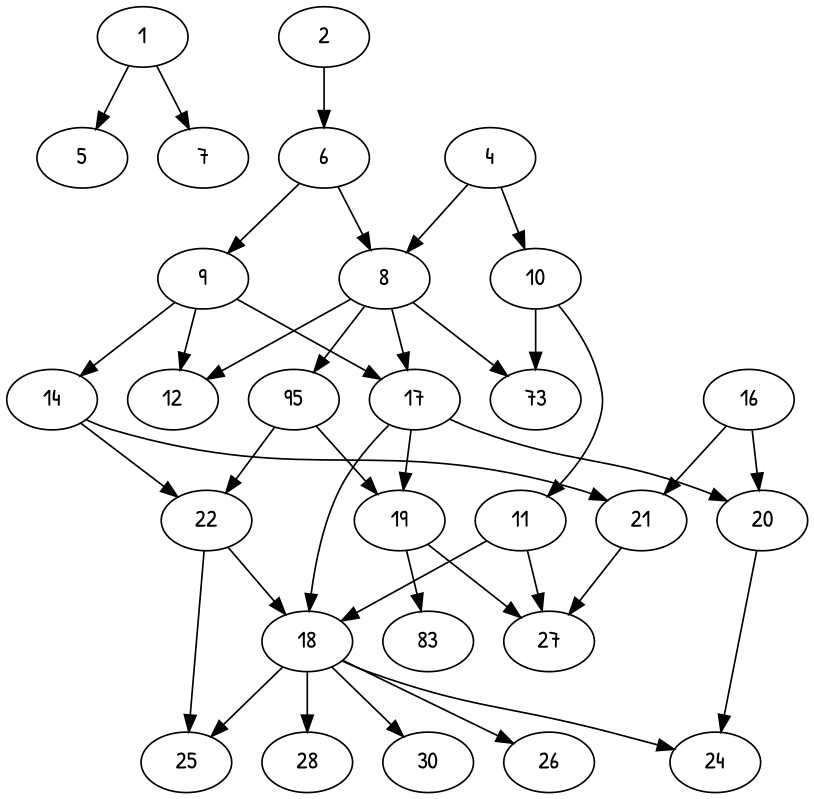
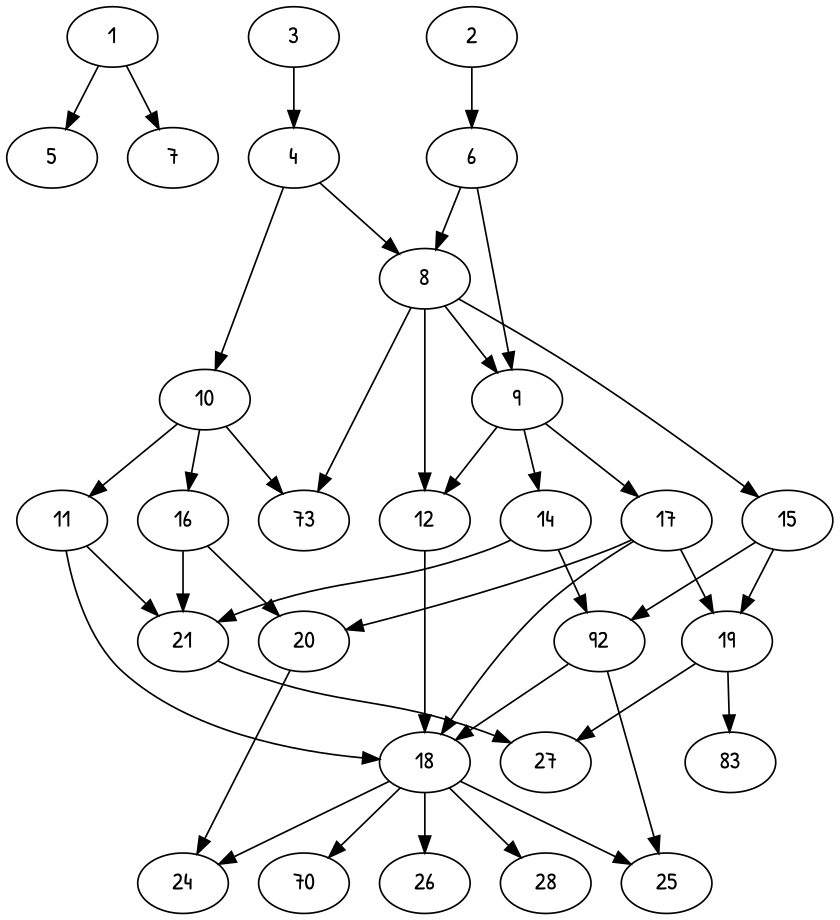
node "3": added
edge "8" -> "17": now "8" -> "9"
node "95": label "95" -> "15"
edge "10" -> "16": added
node "22": label "22" -> "92"
edge "11" -> "27": now "11" -> "21"
edge "12" -> "18": added
node "30": label "30" -> "70"
